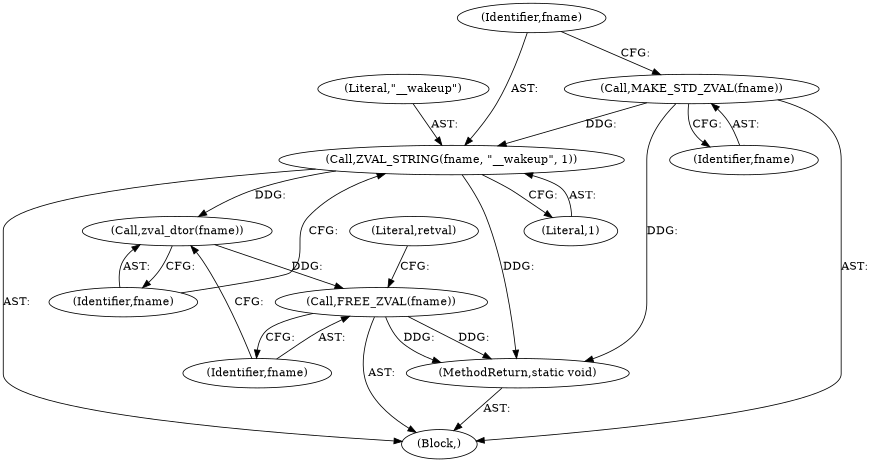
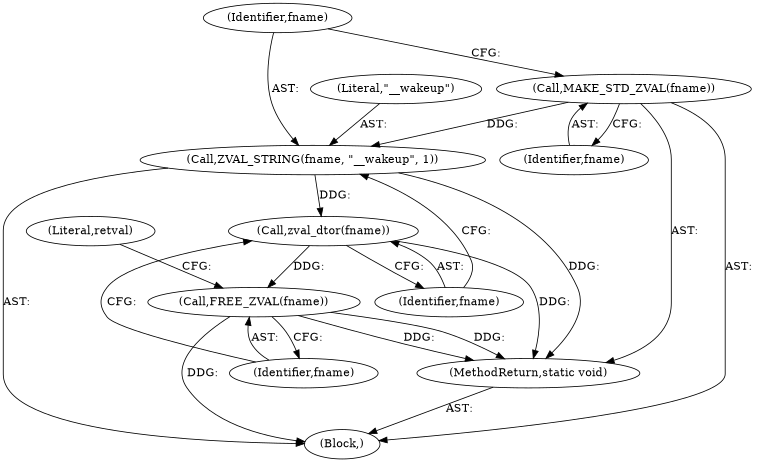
node "(Literal,1)": removed
edge "(Call,MAKE_STD_ZVAL(fname))" -> "(MethodReturn,static void)": label "DDG: " -> "AST: "
edge "(Call,zval_dtor(fname))" -> "(MethodReturn,static void)": added, label "DDG:"
edge "(Call,FREE_ZVAL(fname))" -> "(Block,)": label "AST: " -> "DDG: "
